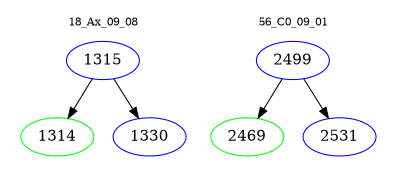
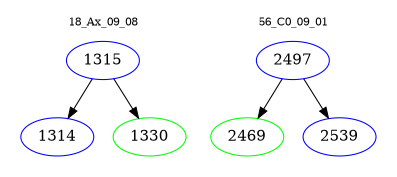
node "2499": label "2499" -> "2497"
node "1314": color green -> blue
node "1330": color blue -> green
node "2531": label "2531" -> "2539"
